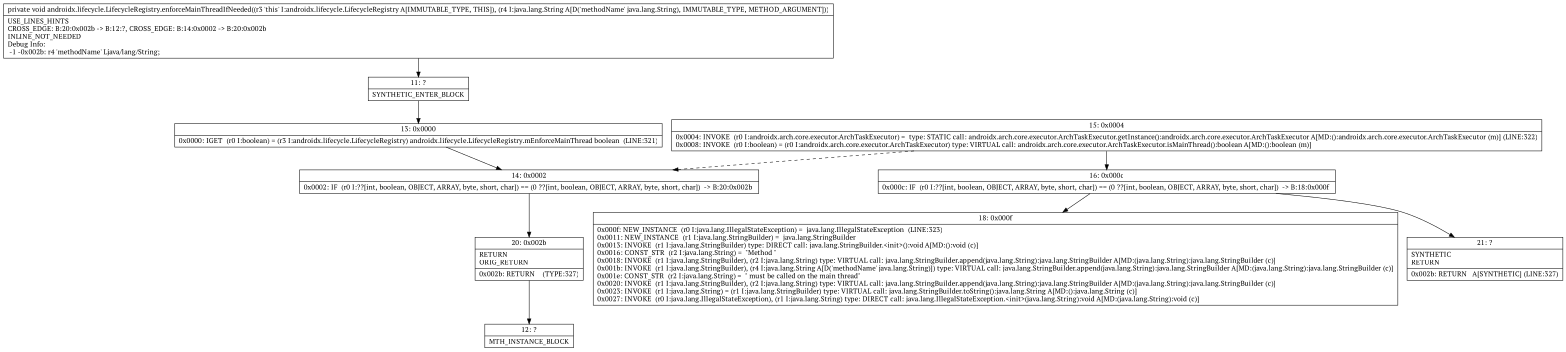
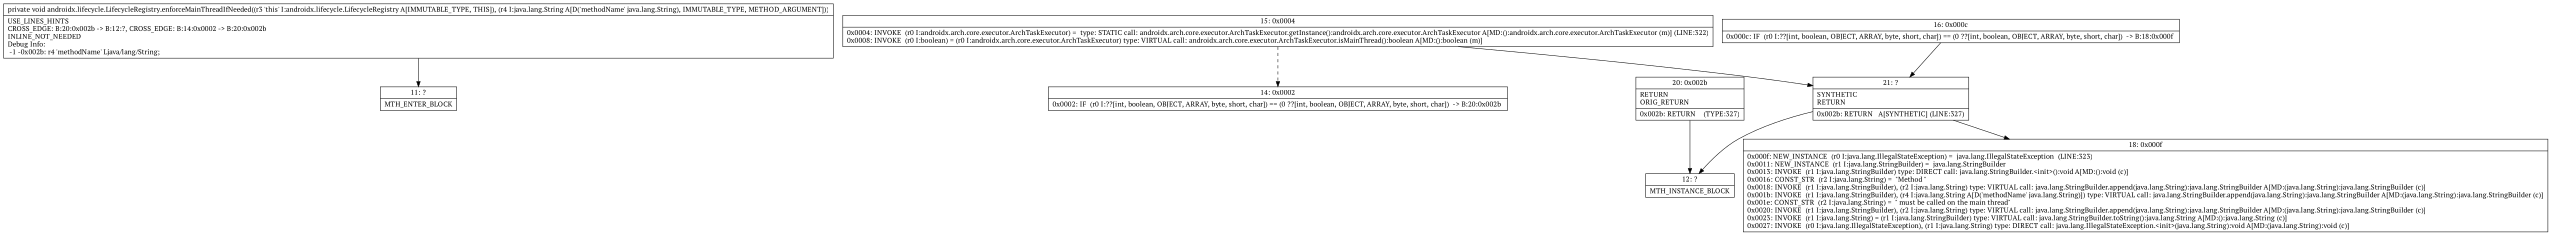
node "11: ?": text "SYNTHETIC_ENTER_BLOCK" -> "MTH_ENTER_BLOCK"
edge "21: ?" -> "12: ?": added
node "13: 0x0000": removed
edge "15: 0x0004" -> "16: 0x000c": now "15: 0x0004" -> "21: ?"
edge "16: 0x000c" -> "18: 0x000f": now "21: ?" -> "18: 0x000f"
edge "14: 0x0002" -> "20: 0x002b": removed
